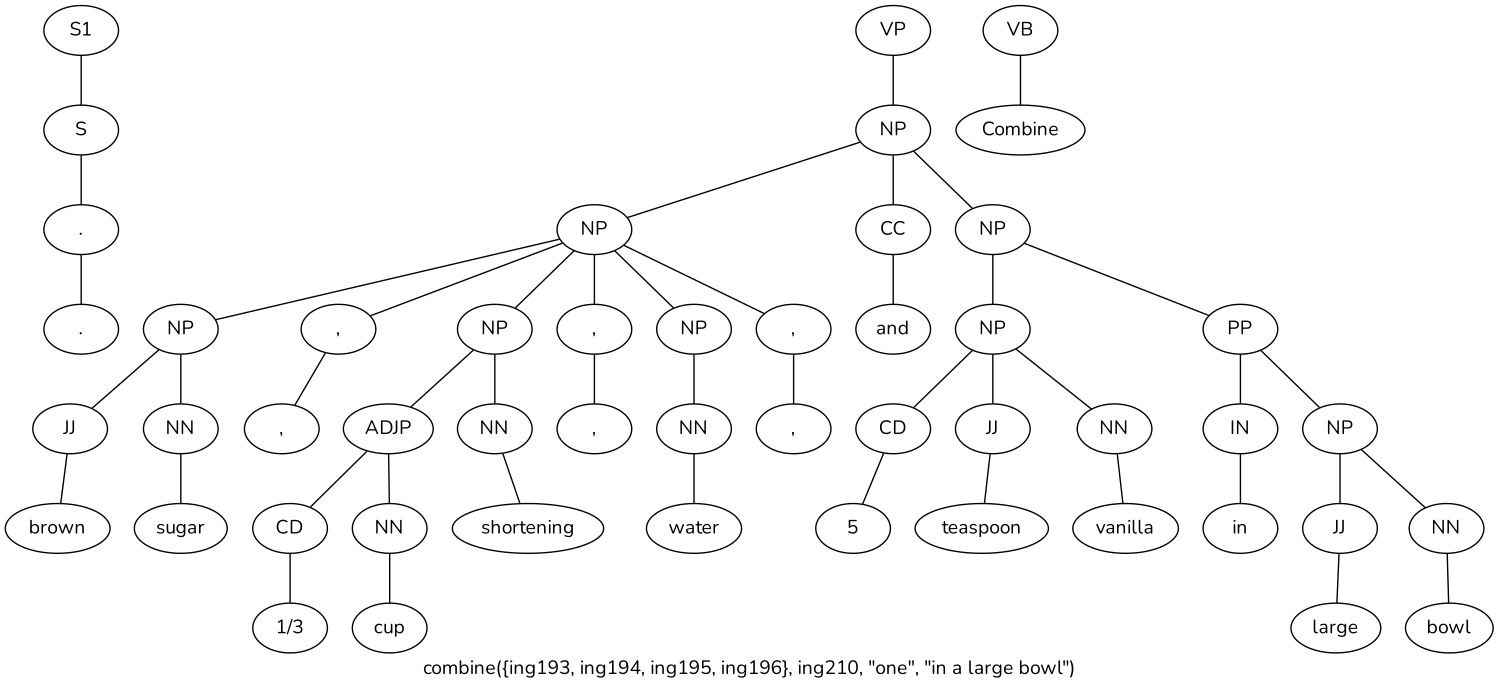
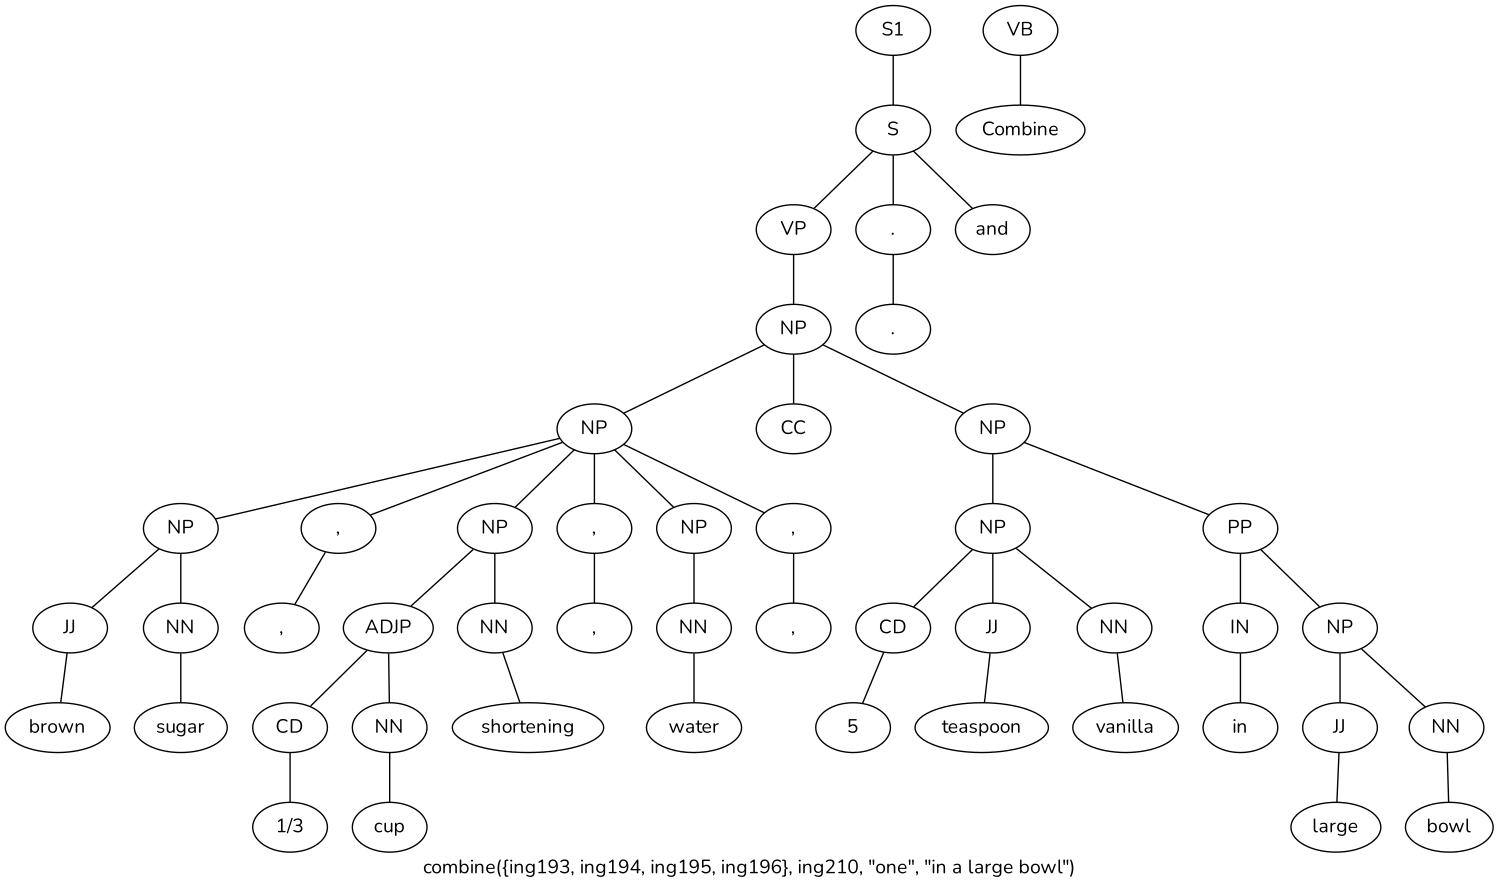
edge "S" -- "VP": added
edge "CC" -- "and": now "S" -- "and"
